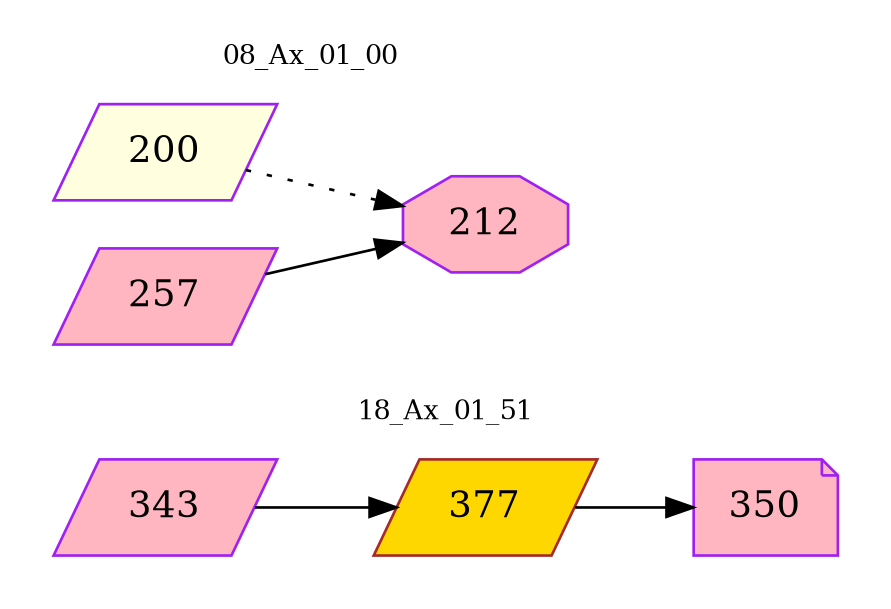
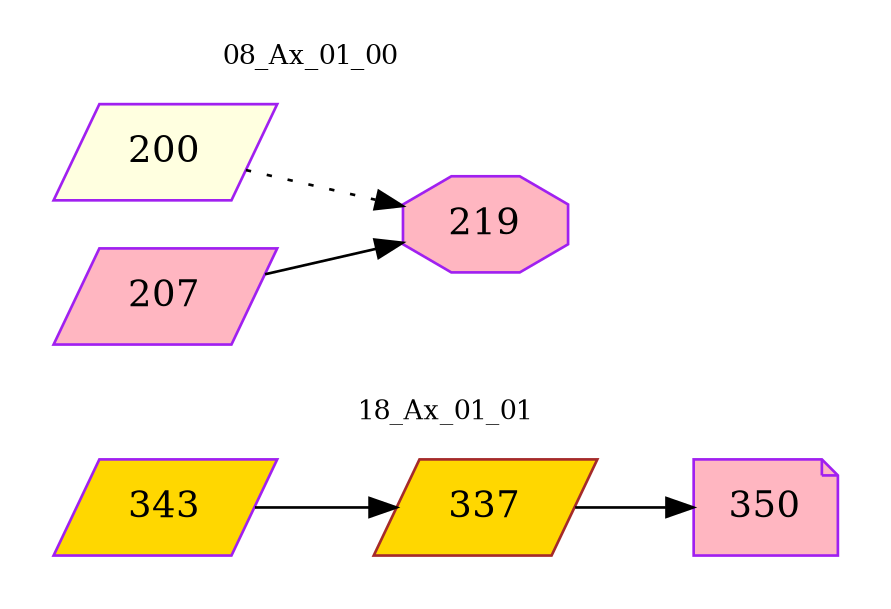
node "212": label "212" -> "219"
node "257": label "257" -> "207"
cluster "18_Ax_01_51": label "18_Ax_01_51" -> "18_Ax_01_01"
node "343": fillcolor lightpink -> gold
node "377": label "377" -> "337"
